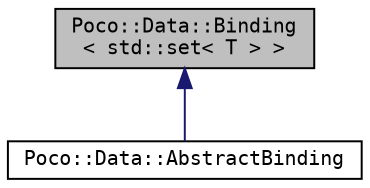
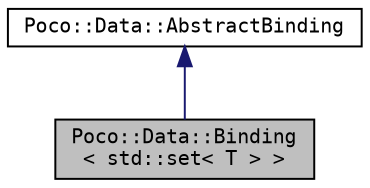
edge "Poco::Data::AbstractBinding" -> "Poco::Data::Binding < std::set< T > >": reversed
